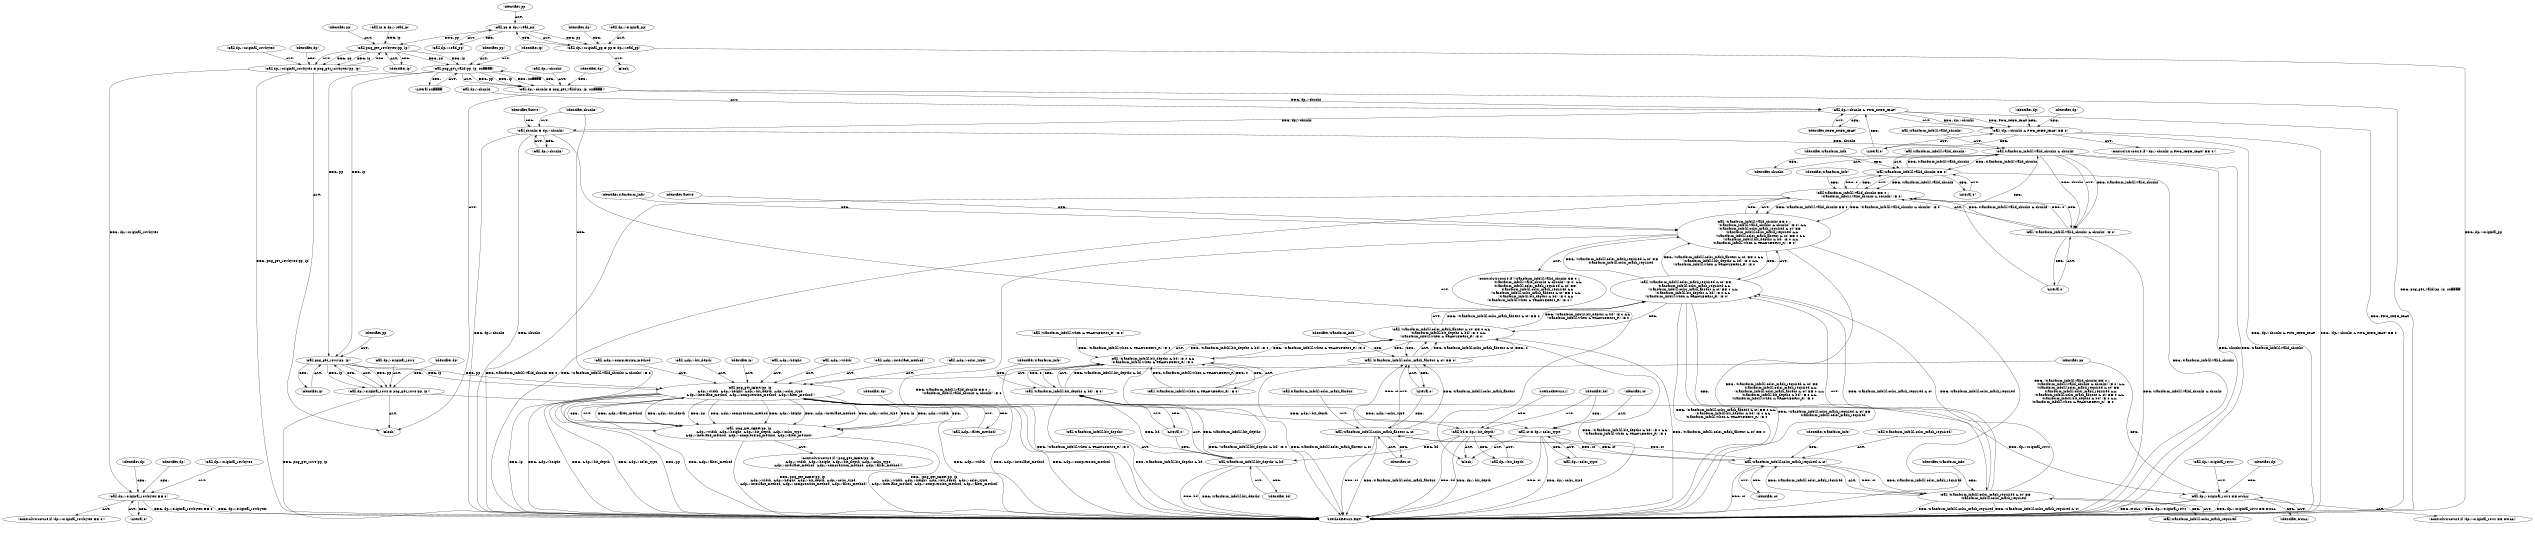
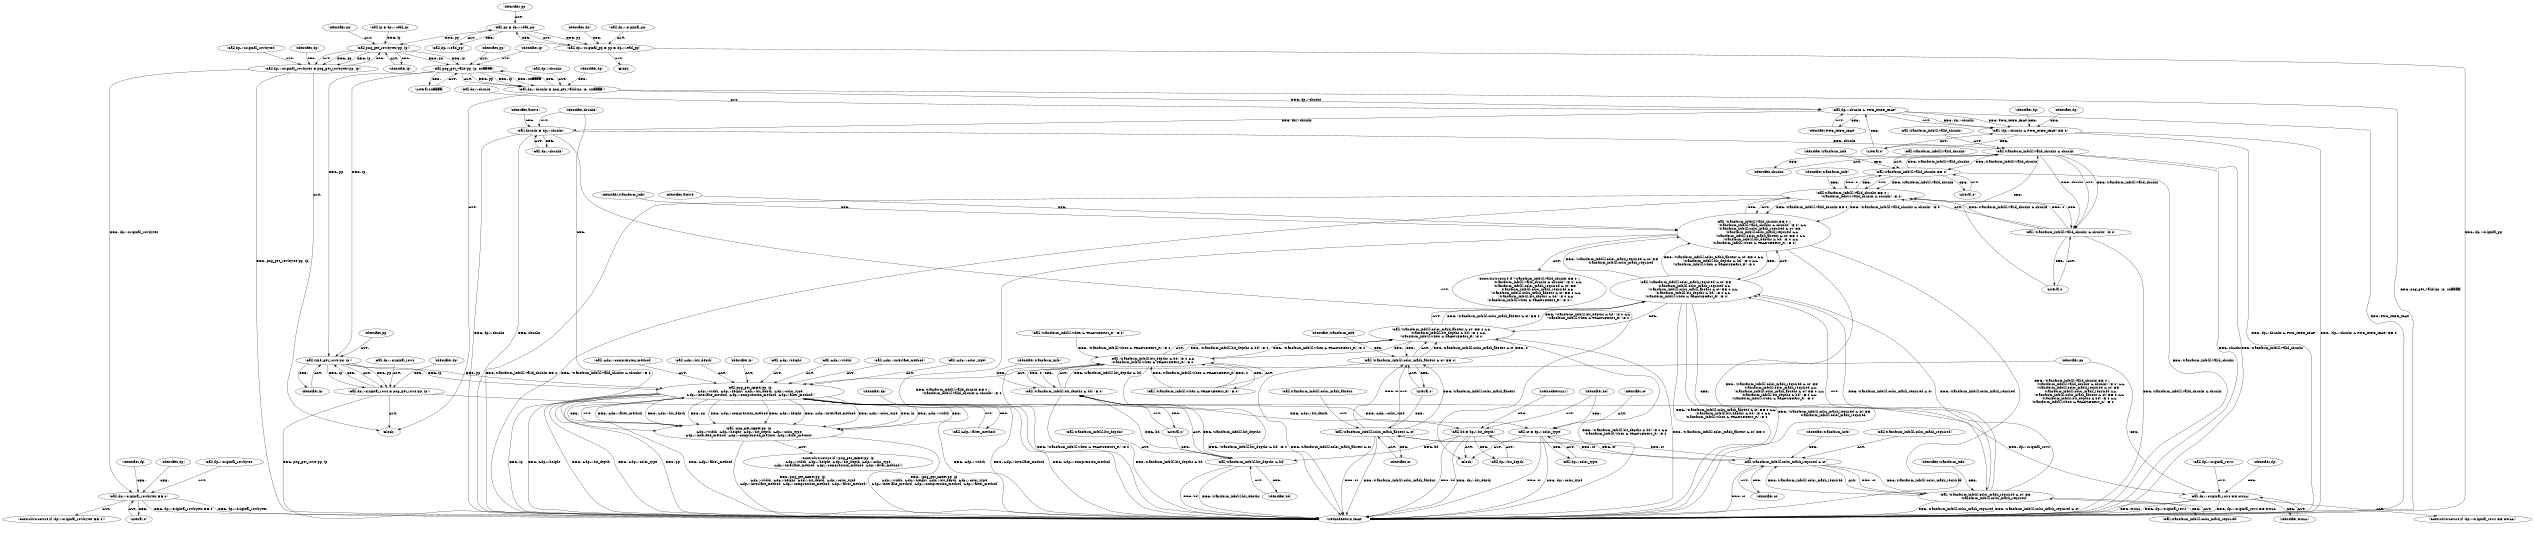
node "(Identifier,INFO_INFO_IDAT)": label "(Identifier,INFO_INFO_IDAT)" -> "(Identifier,PNG_INFO_IDAT)"
node "(ControlStructure,if ((dp->chunks & PNG_INFO_IDAT) == 0))": removed
node "(Call,png_get_rows(pp, ip))": label "(Call,png_get_rows(pp, ip))" -> "(Call,type_get_rows(pp, ip))"
node "(MethodReturn,RET)": label "(MethodReturn,RET)" -> "(MethodReturn,IDAT)"
